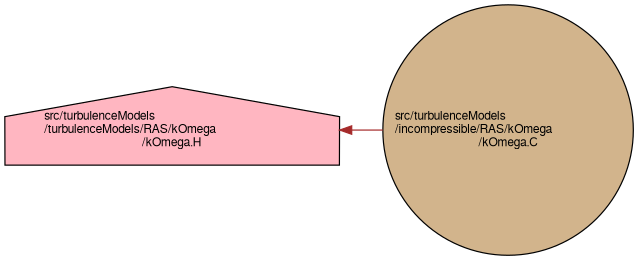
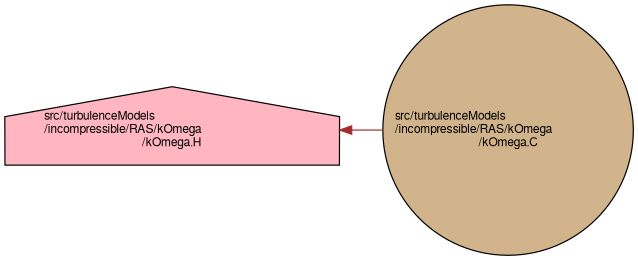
node "src/turbulenceModels /turbulenceModels/RAS/kOmega /kOmega.H": label "src/turbulenceModels /turbulenceModels/RAS/kOmega /kOmega.H" -> "src/turbulenceModels /incompressible/RAS/kOmega /kOmega.H"
